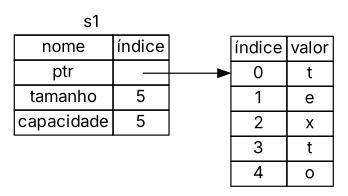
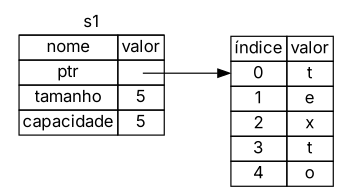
node "s1": text "índice" -> "valor"
